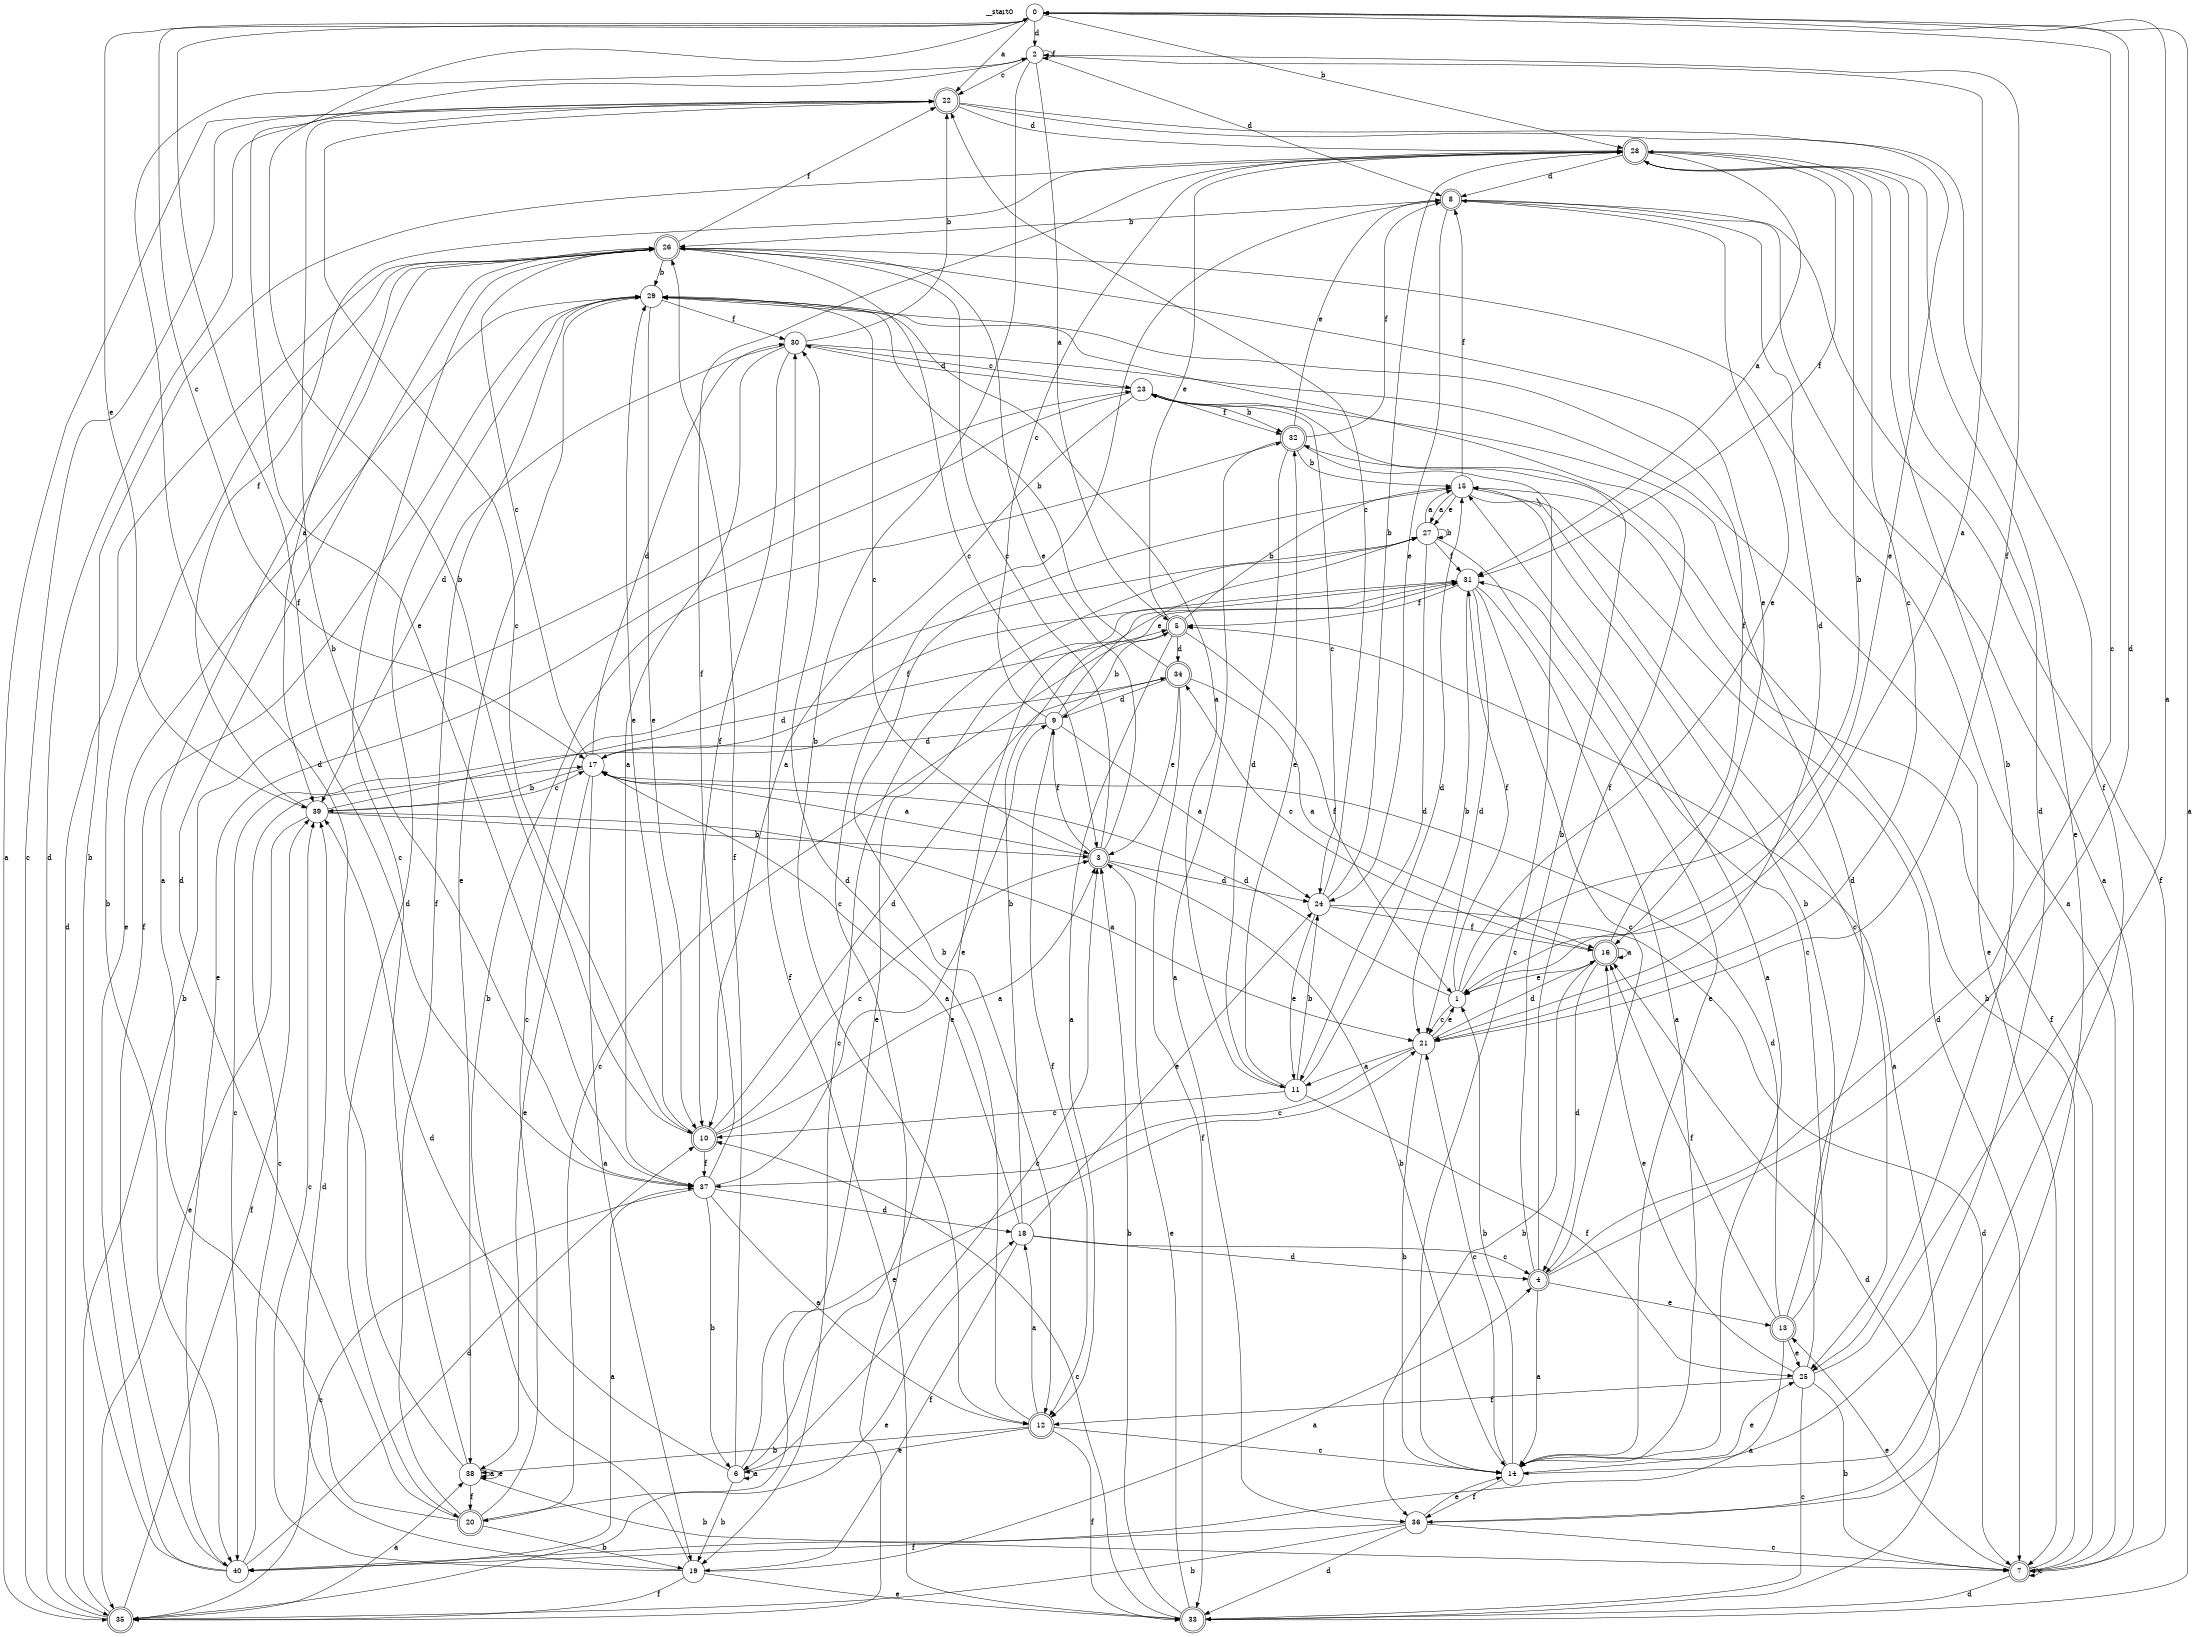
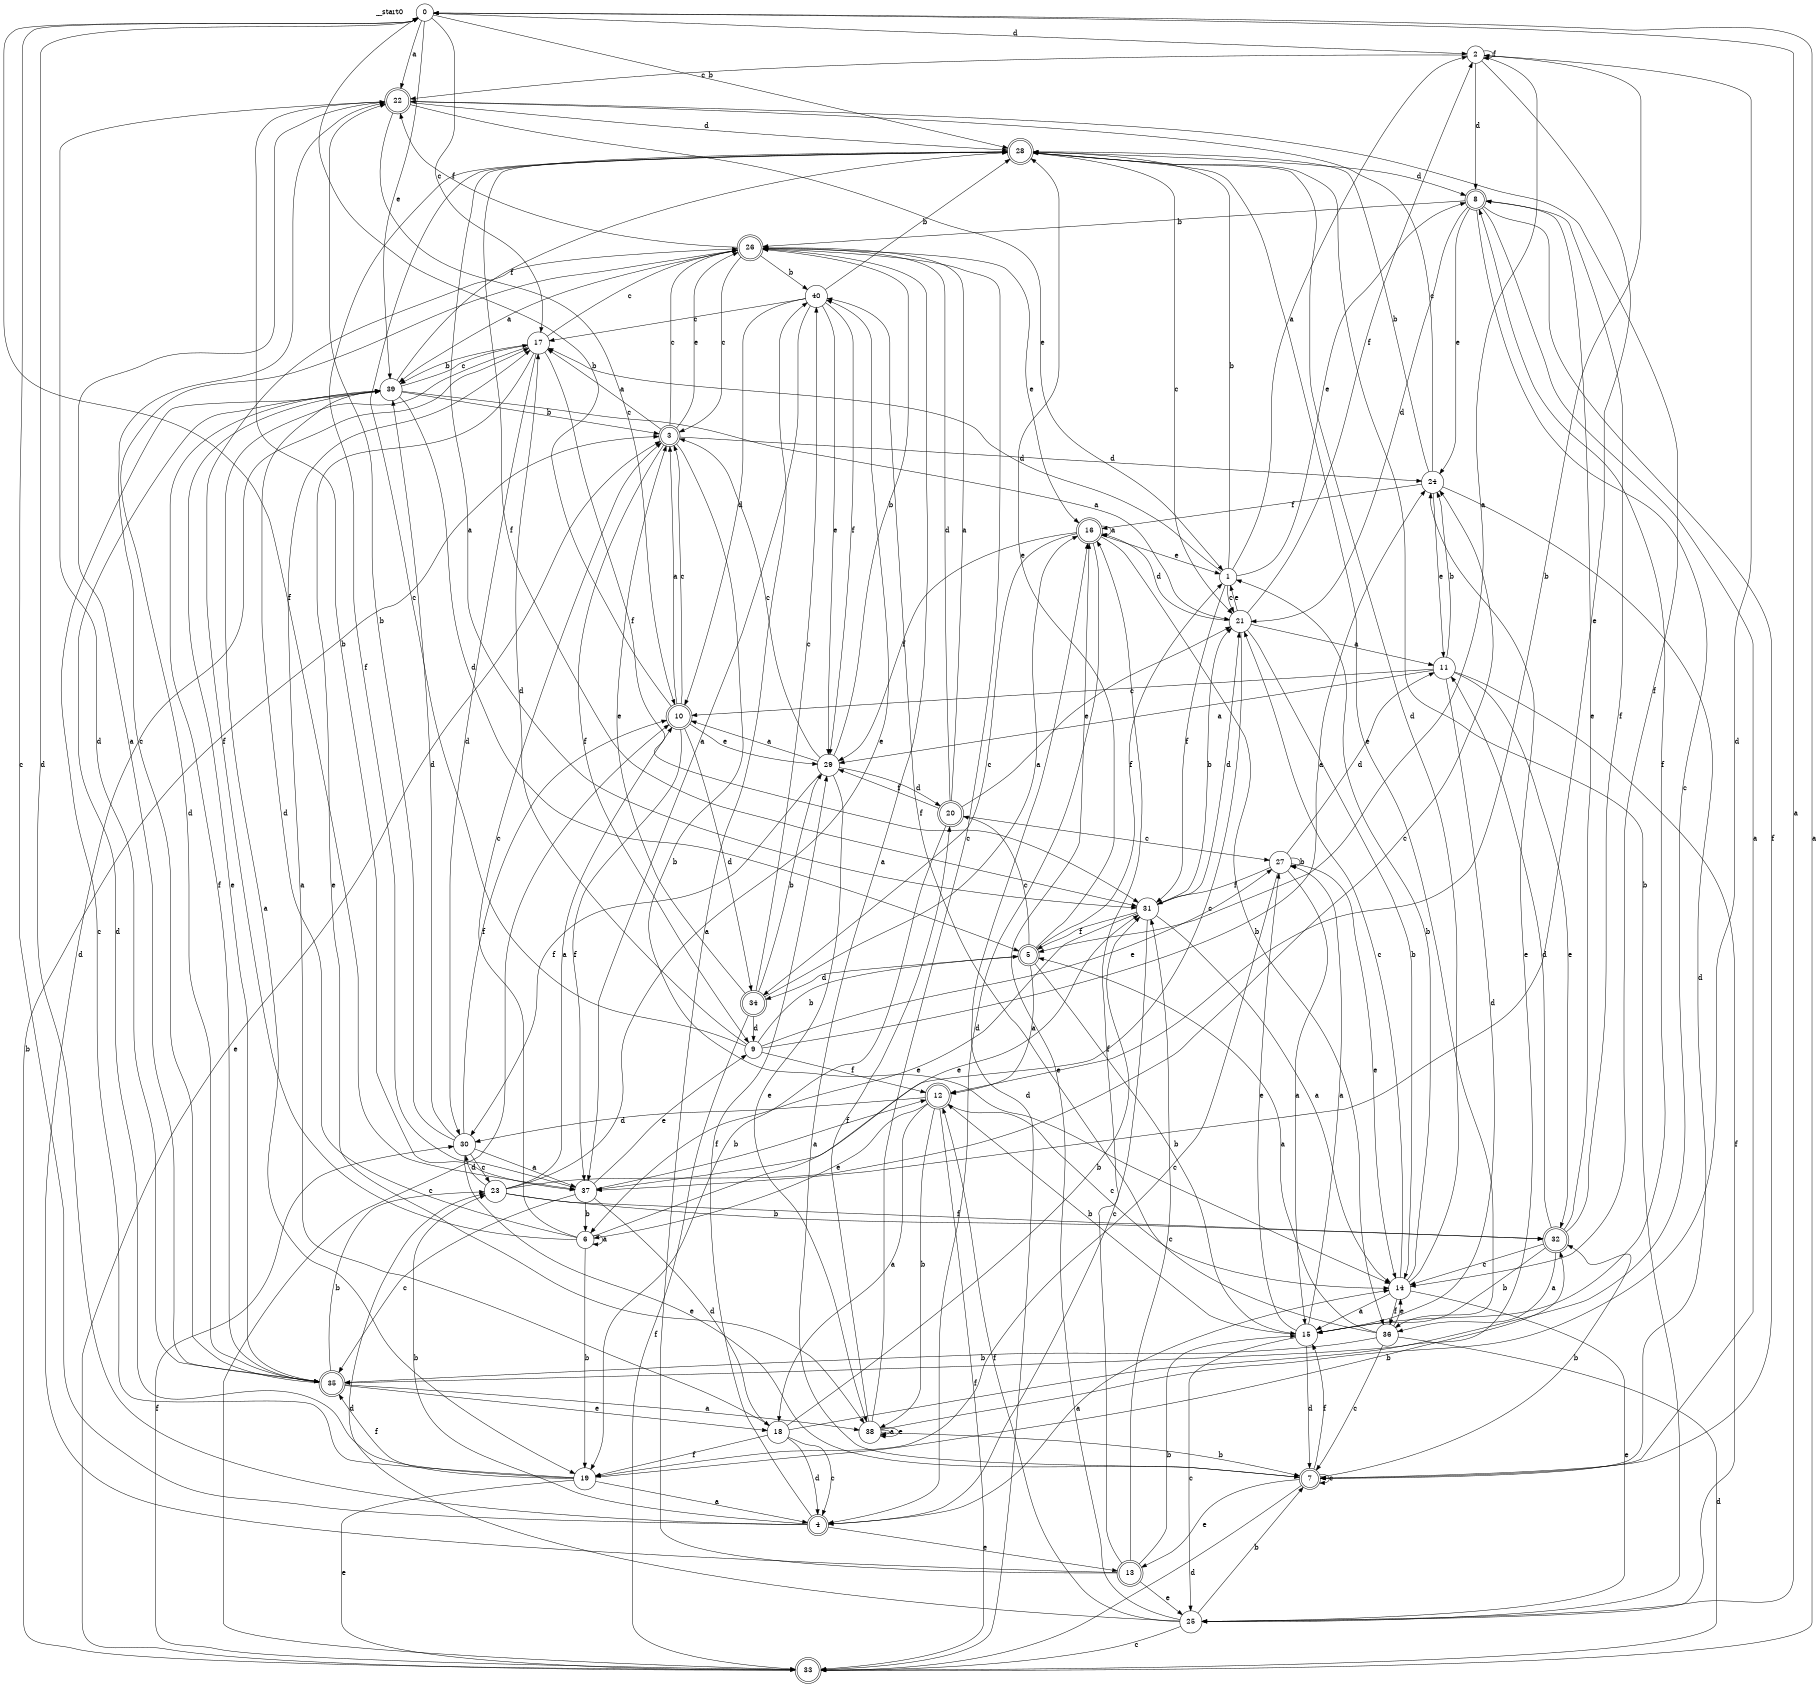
edge "2" -> "1": reversed
edge "26" -> "29": reversed
edge "29" -> "10": label "e" -> "a"
